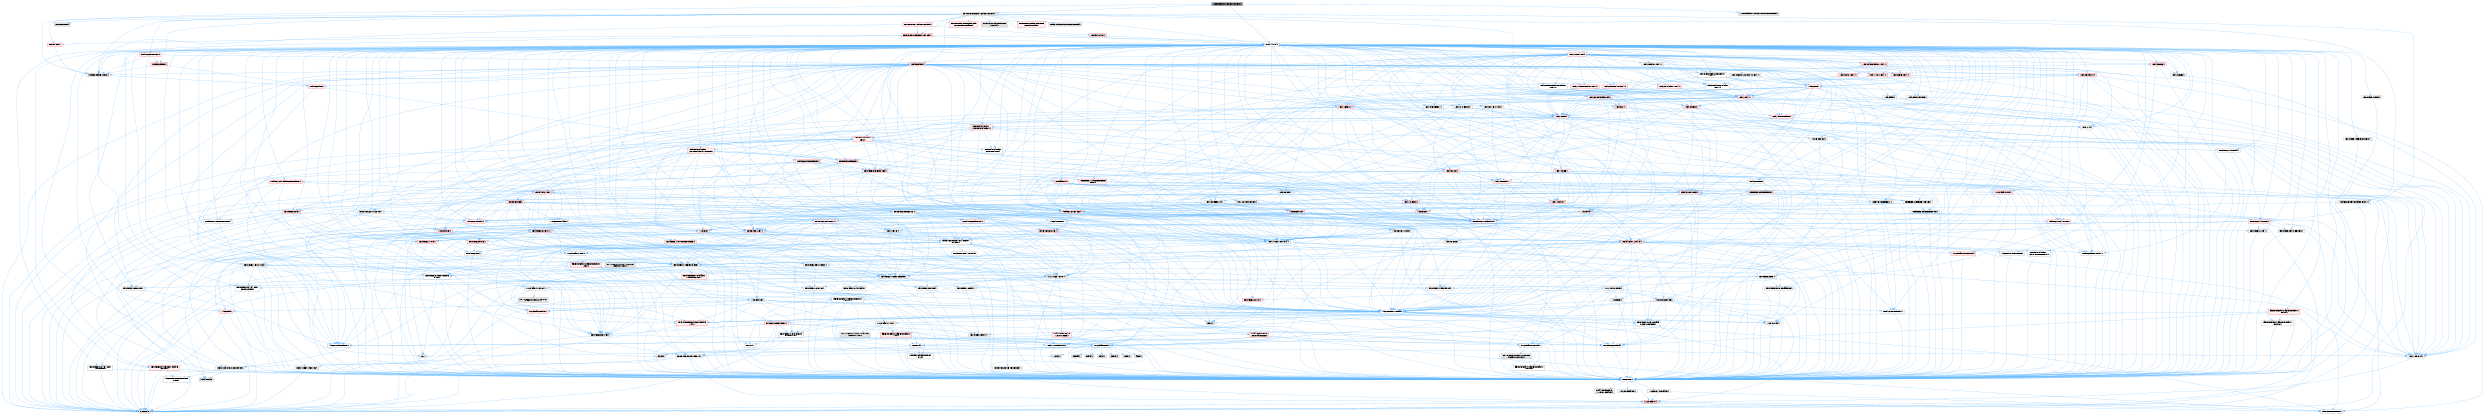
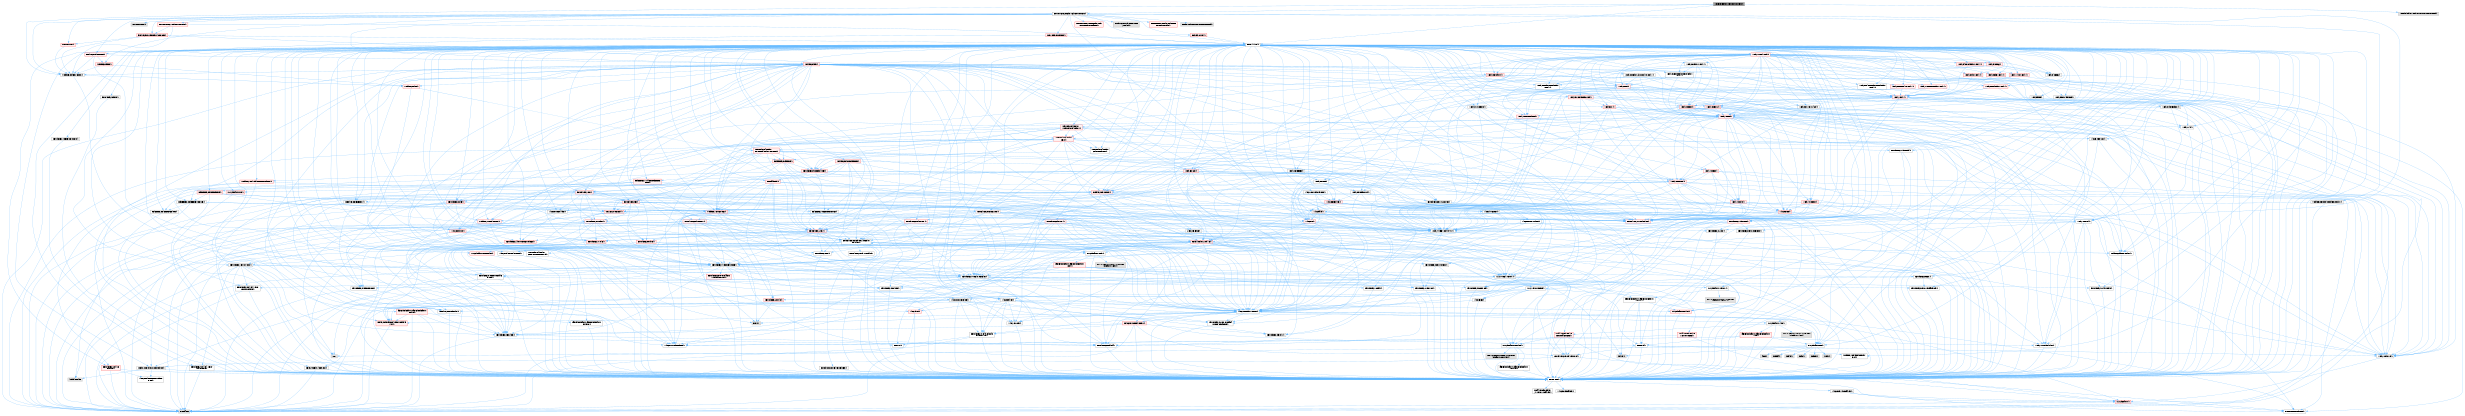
node "DrawDebugHelpers.h": added
node "wchar.h": removed
node "Templates/PointerIsConvertible FromTo.h": label "Templates/PointerIsConvertible FromTo.h" -> "Templates/Archive FromTo.h"
node "type_traits": label "type_traits" -> "type_float"
